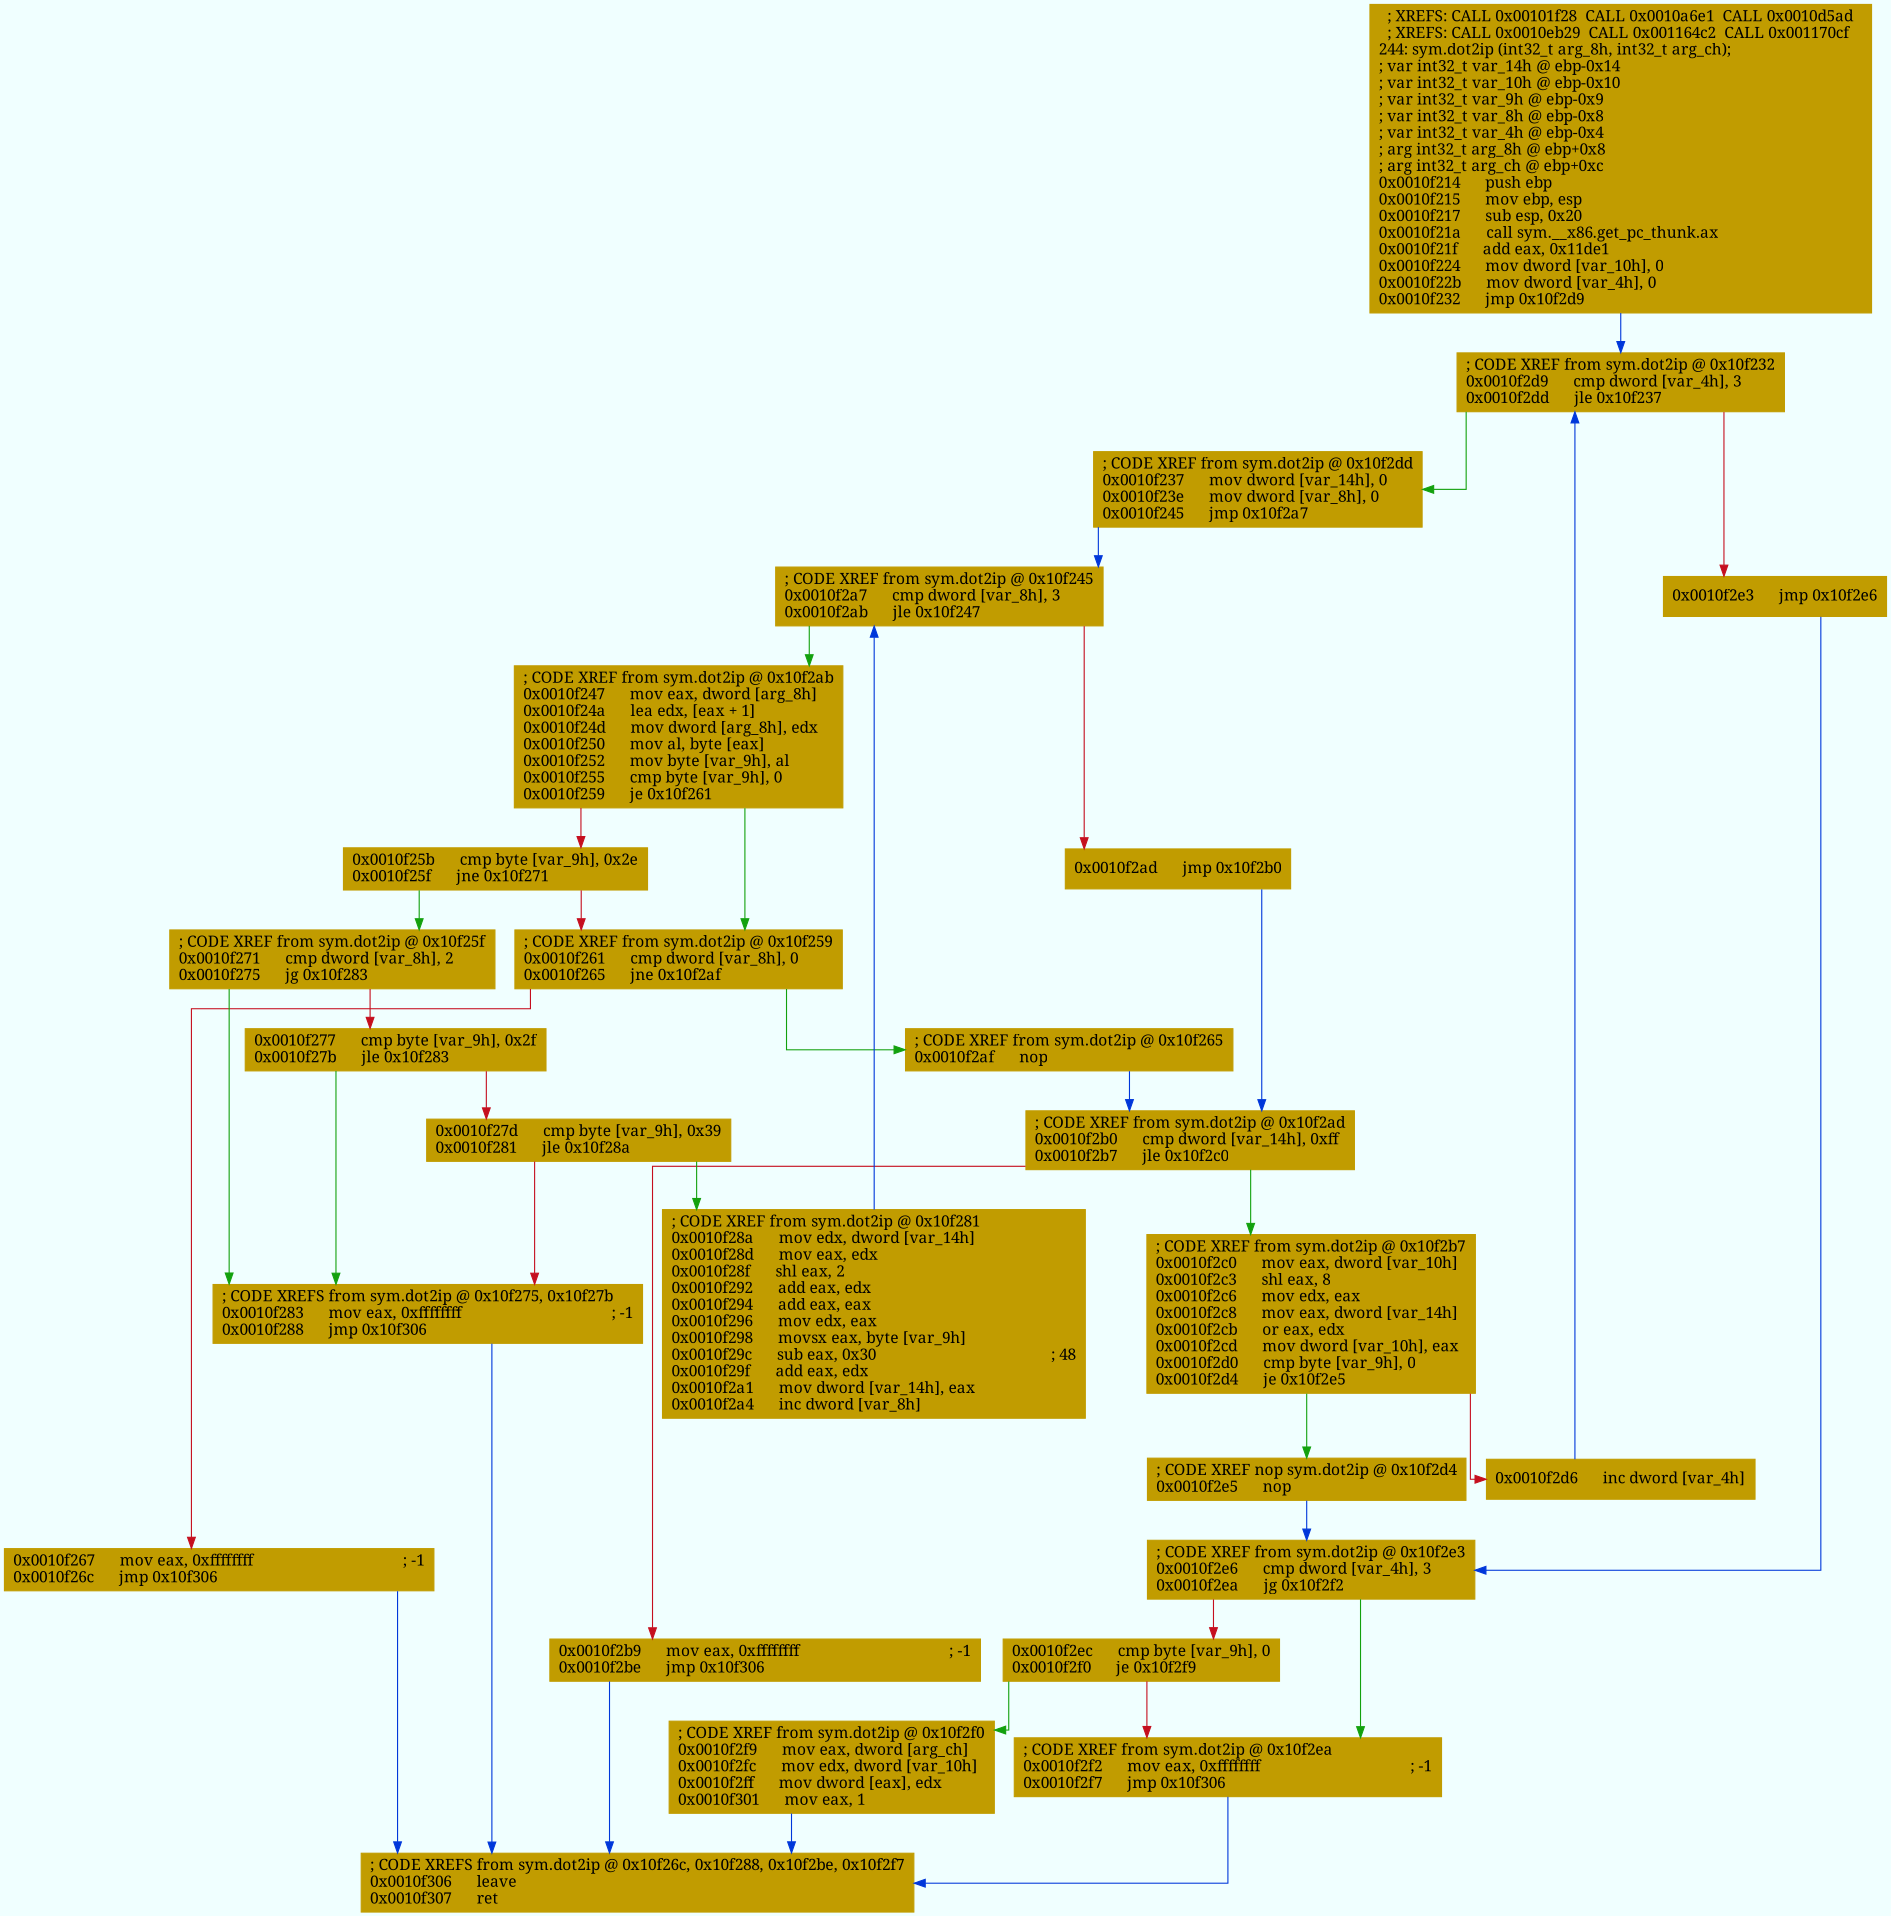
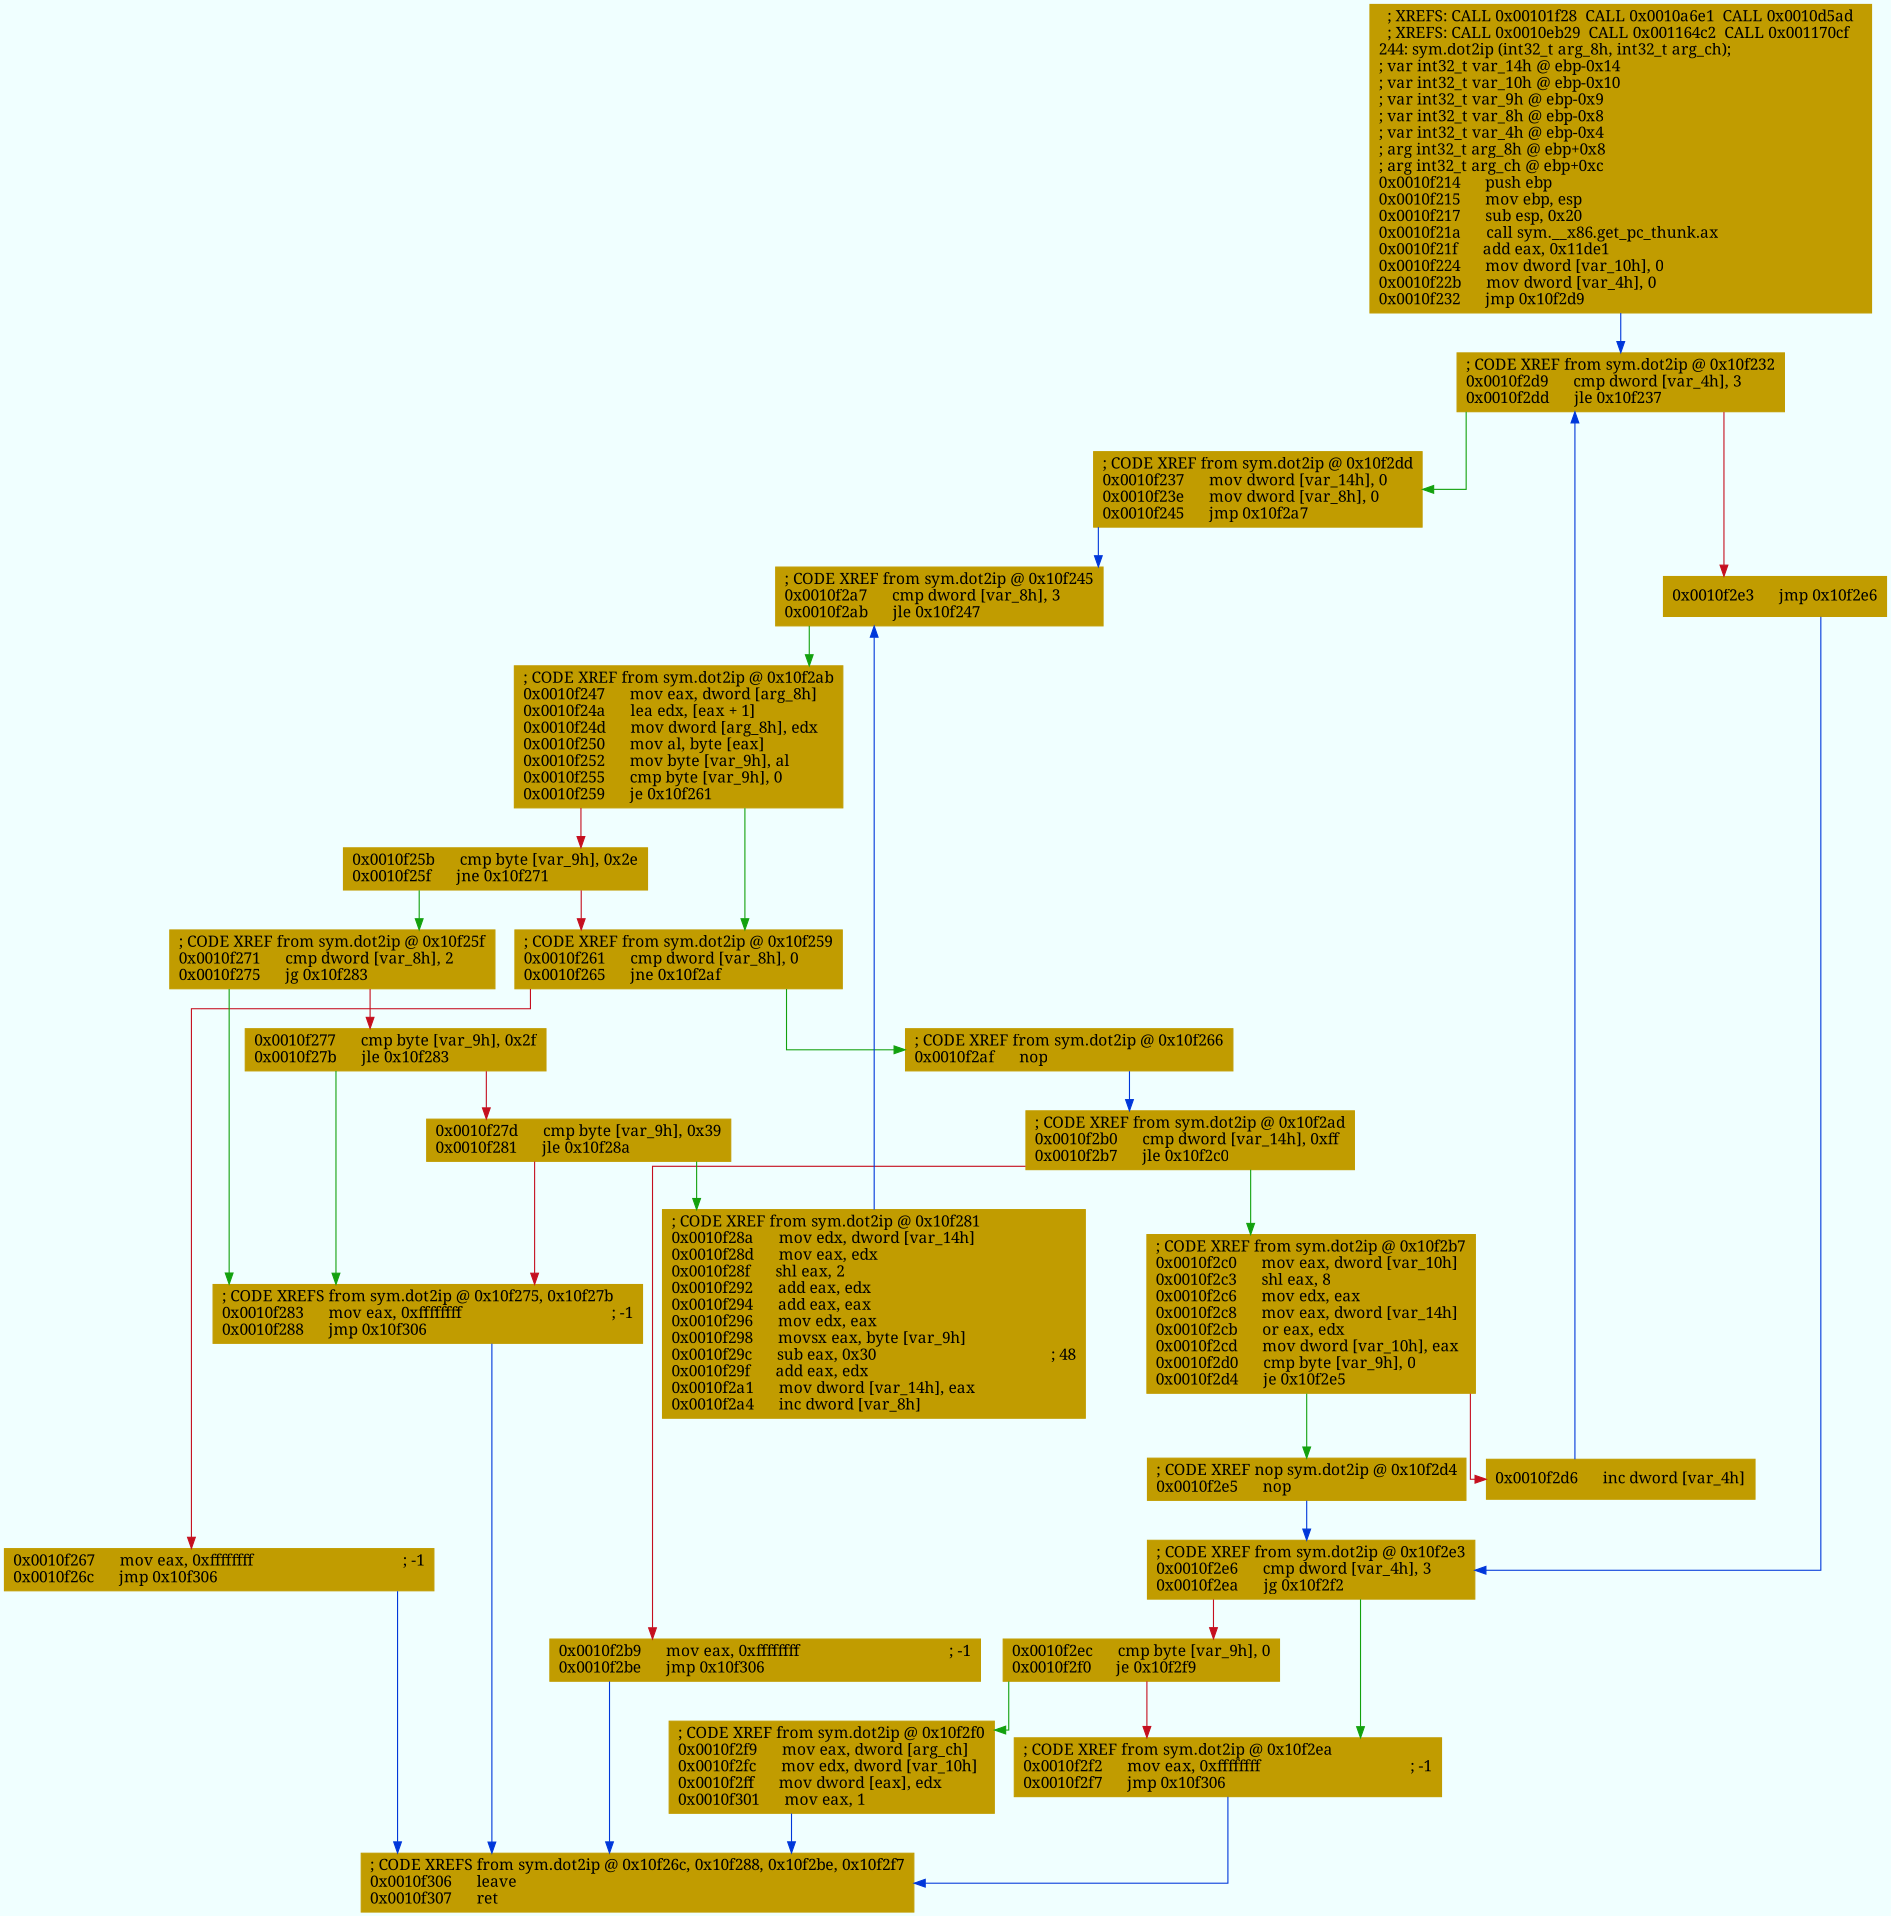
node "0x0010f2ad      jmp 0x10f2b0": removed
node "; CODE XREF from sym.dot2ip @ 0x10f265 0x0010f2af      nop": label "; CODE XREF from sym.dot2ip @ 0x10f265 0x0010f2af      nop" -> "; CODE XREF from sym.dot2ip @ 0x10f266 0x0010f2af      nop"
